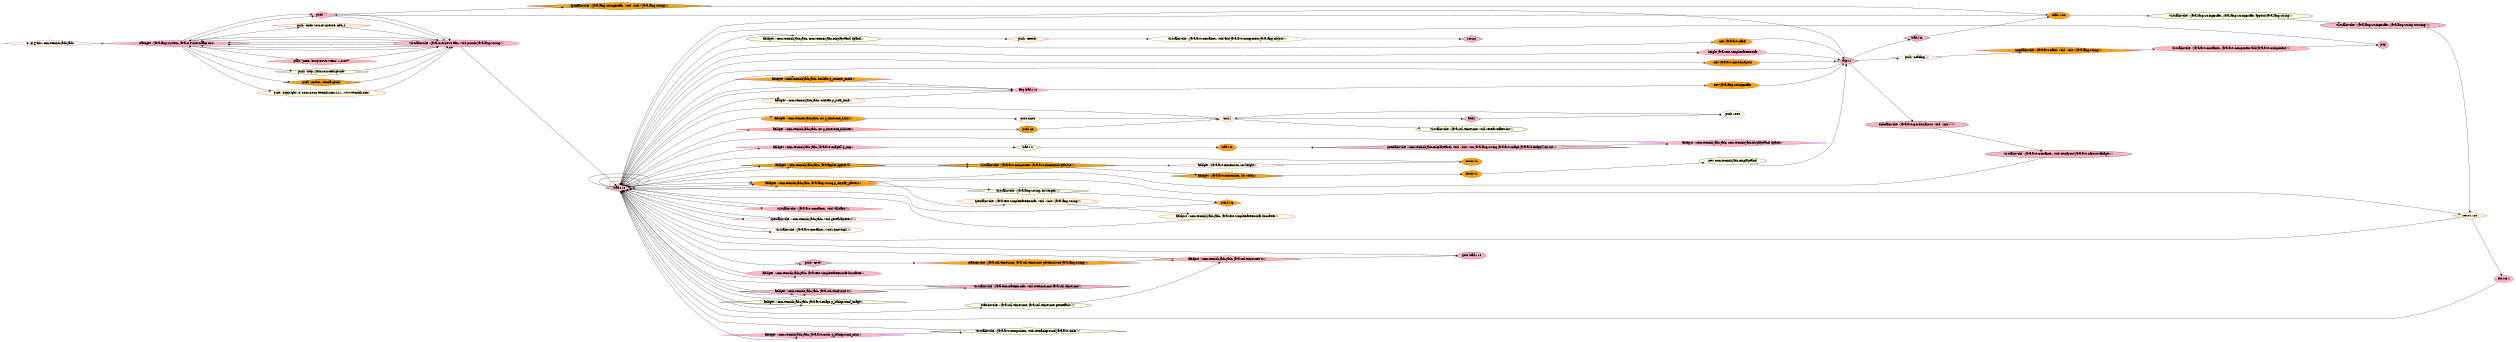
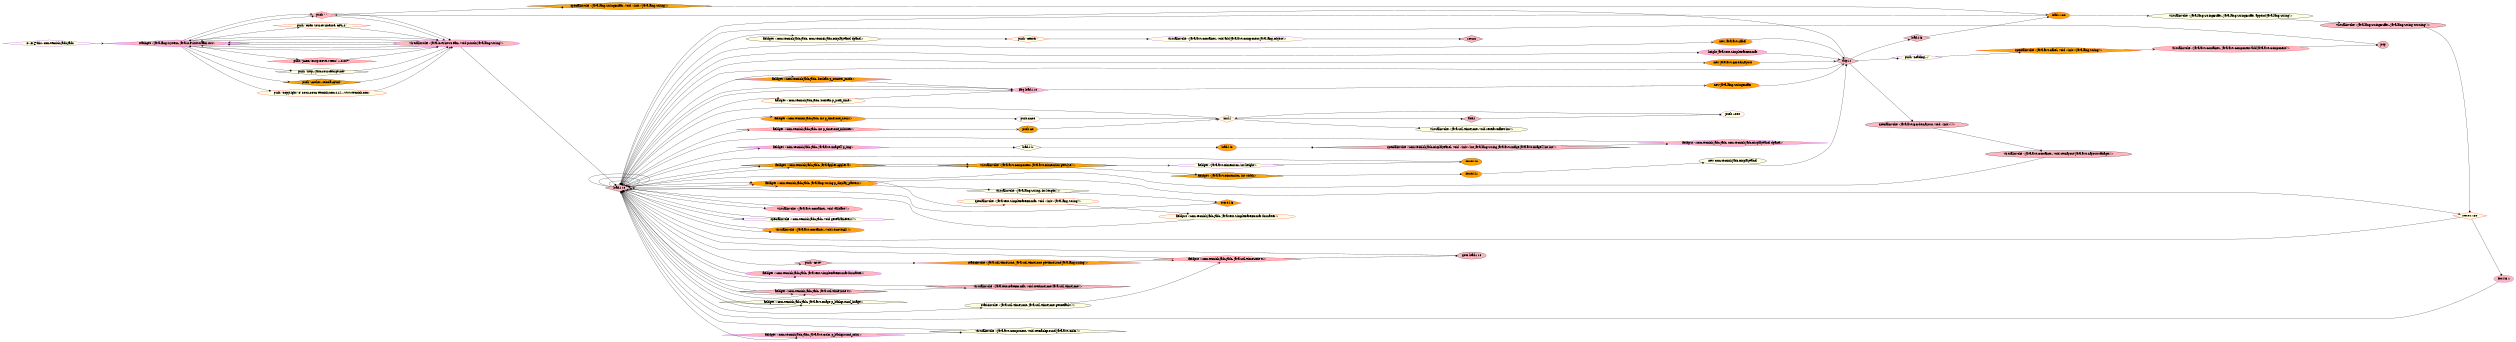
node "virtualinvoke <java.awt.Container: void validate()>": shape diamond -> ellipse
node "virtualinvoke <java.awt.Container: void removeAll()>": fillcolor lightyellow -> orange
